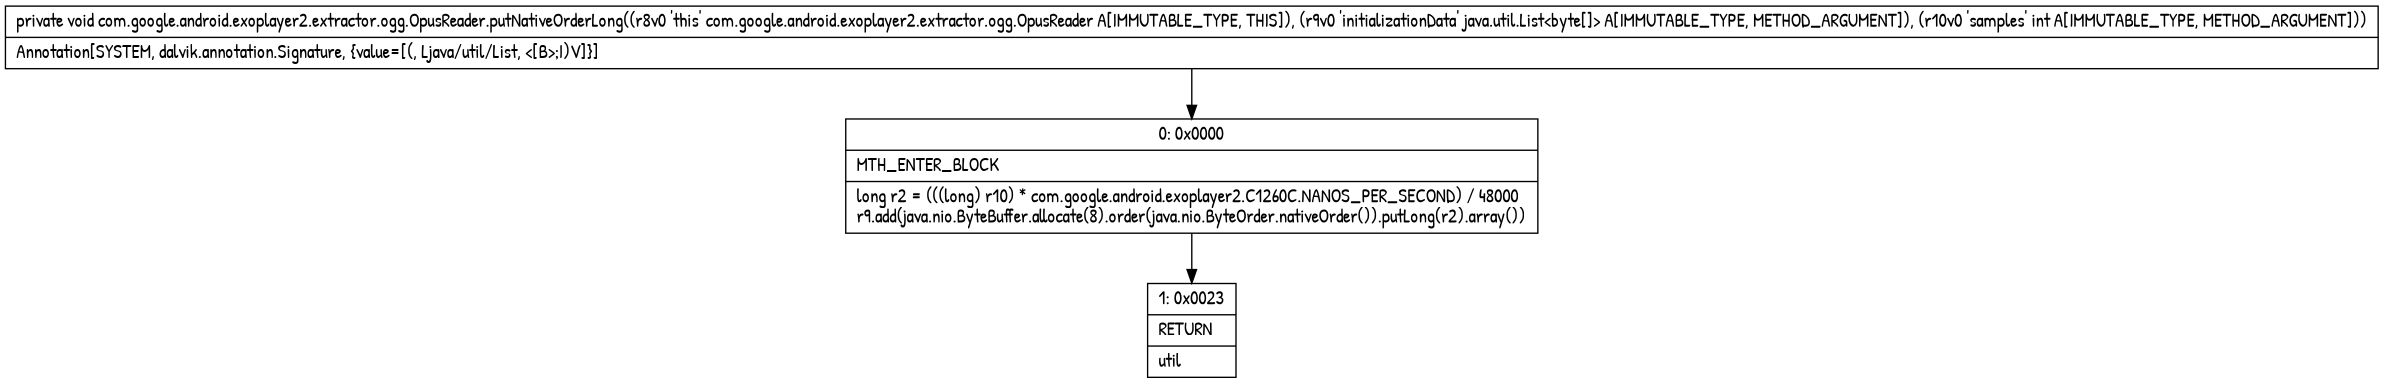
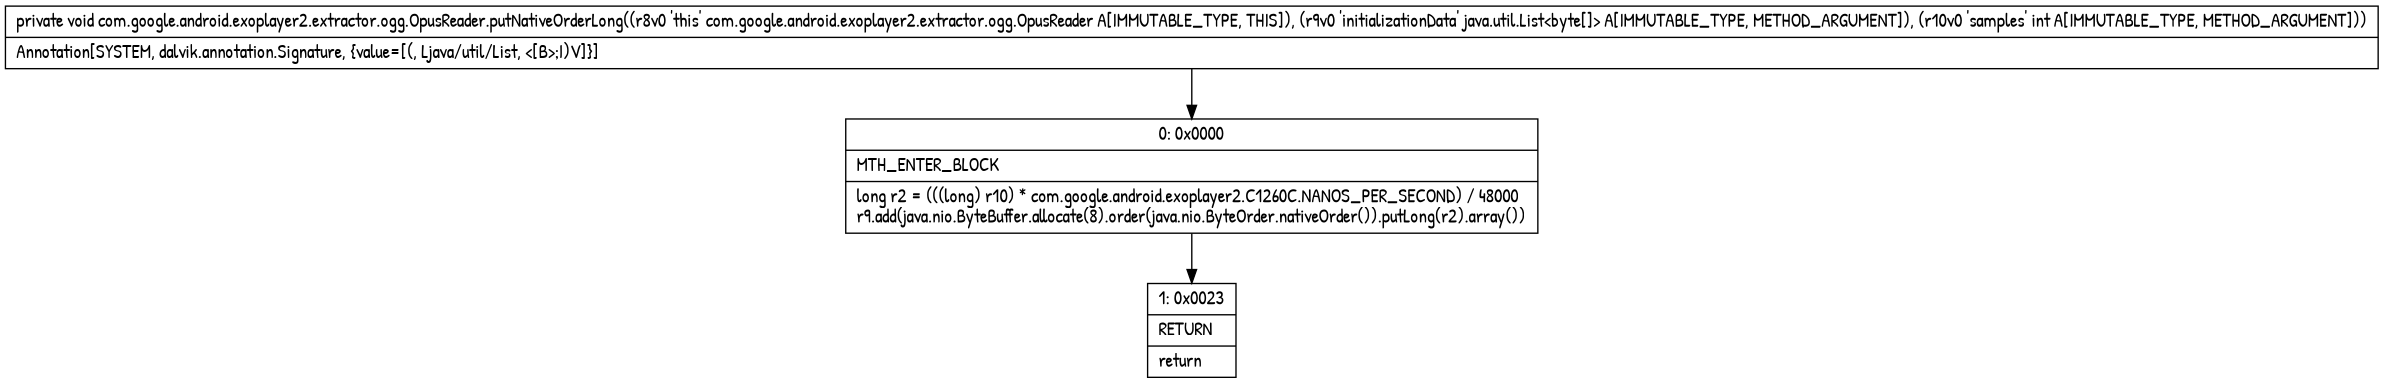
node "1: 0x0023": text "util" -> "return"
